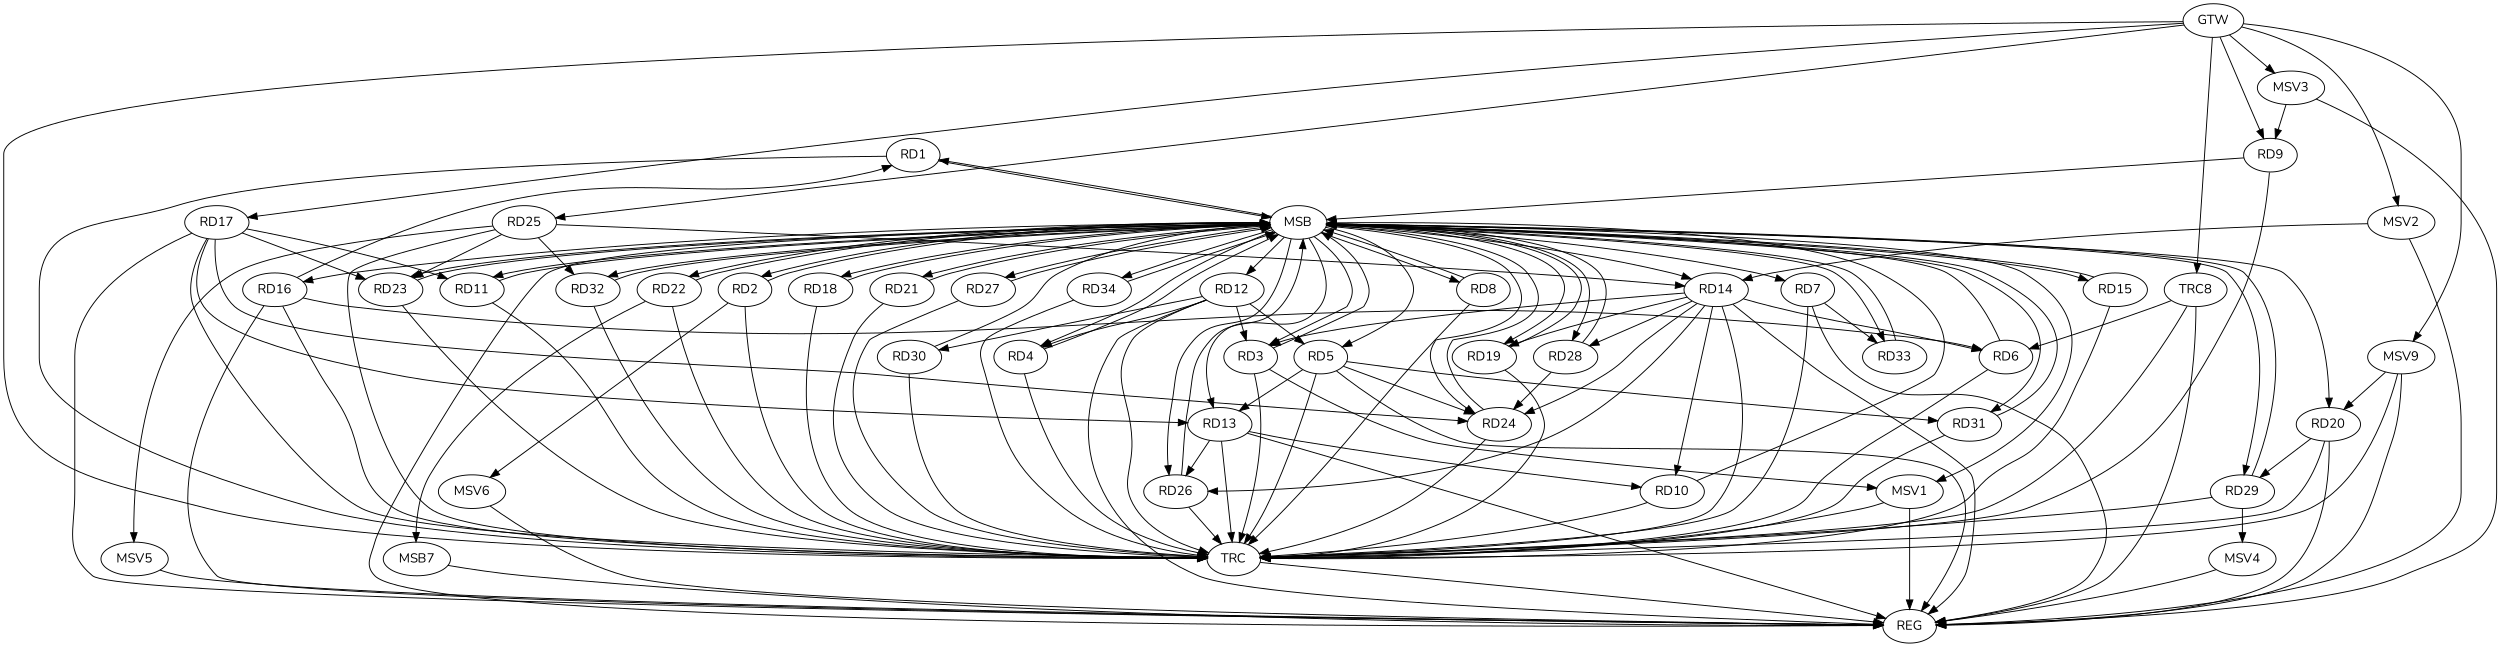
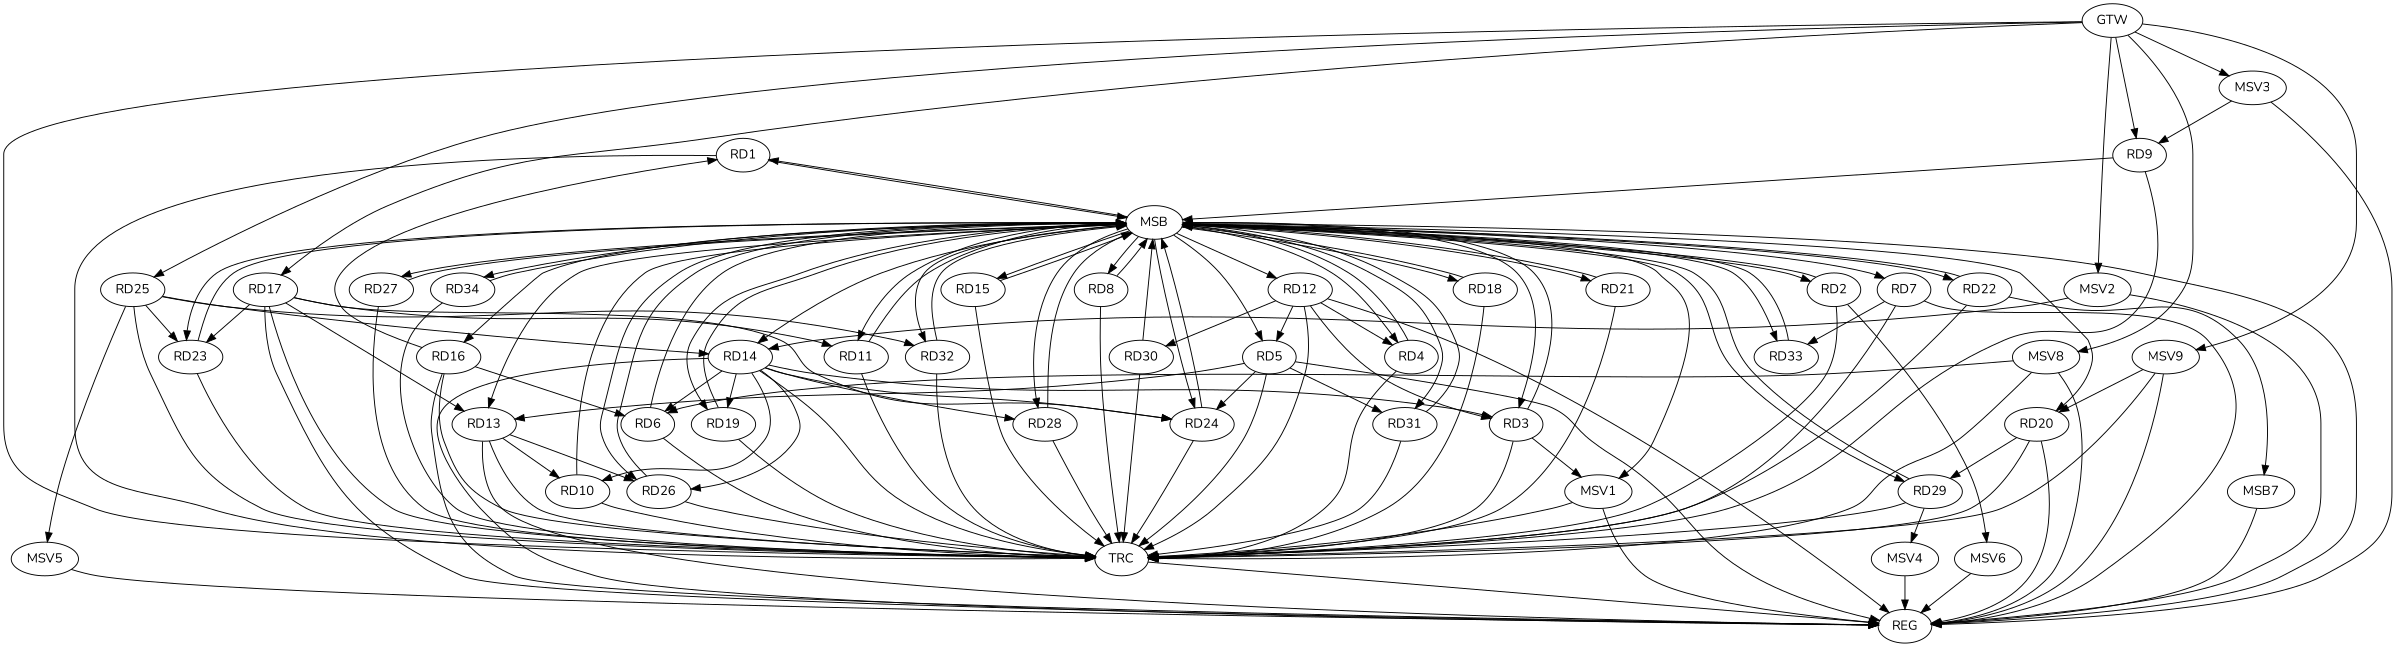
node "TRC8": label "TRC8" -> "MSV8"
edge "RD28" -> "RD24": now "RD28" -> "TRC"
